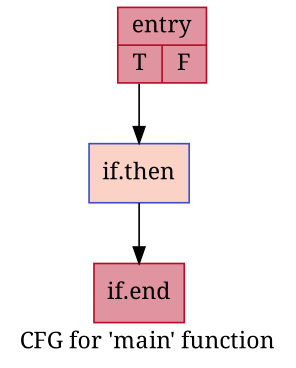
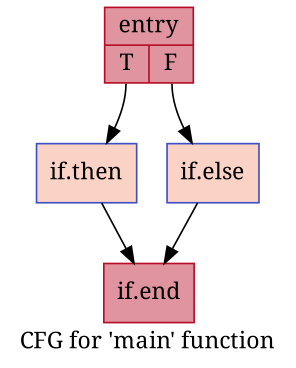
node "if.else": added
